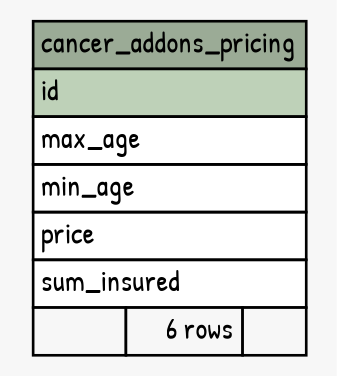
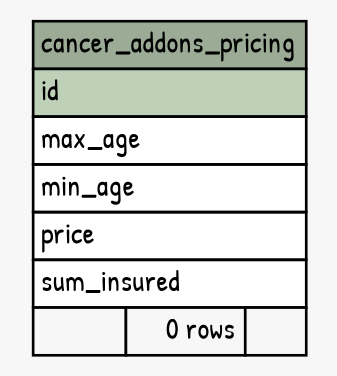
node "cancer_addons_pricing": text "6 rows" -> "0 rows"
